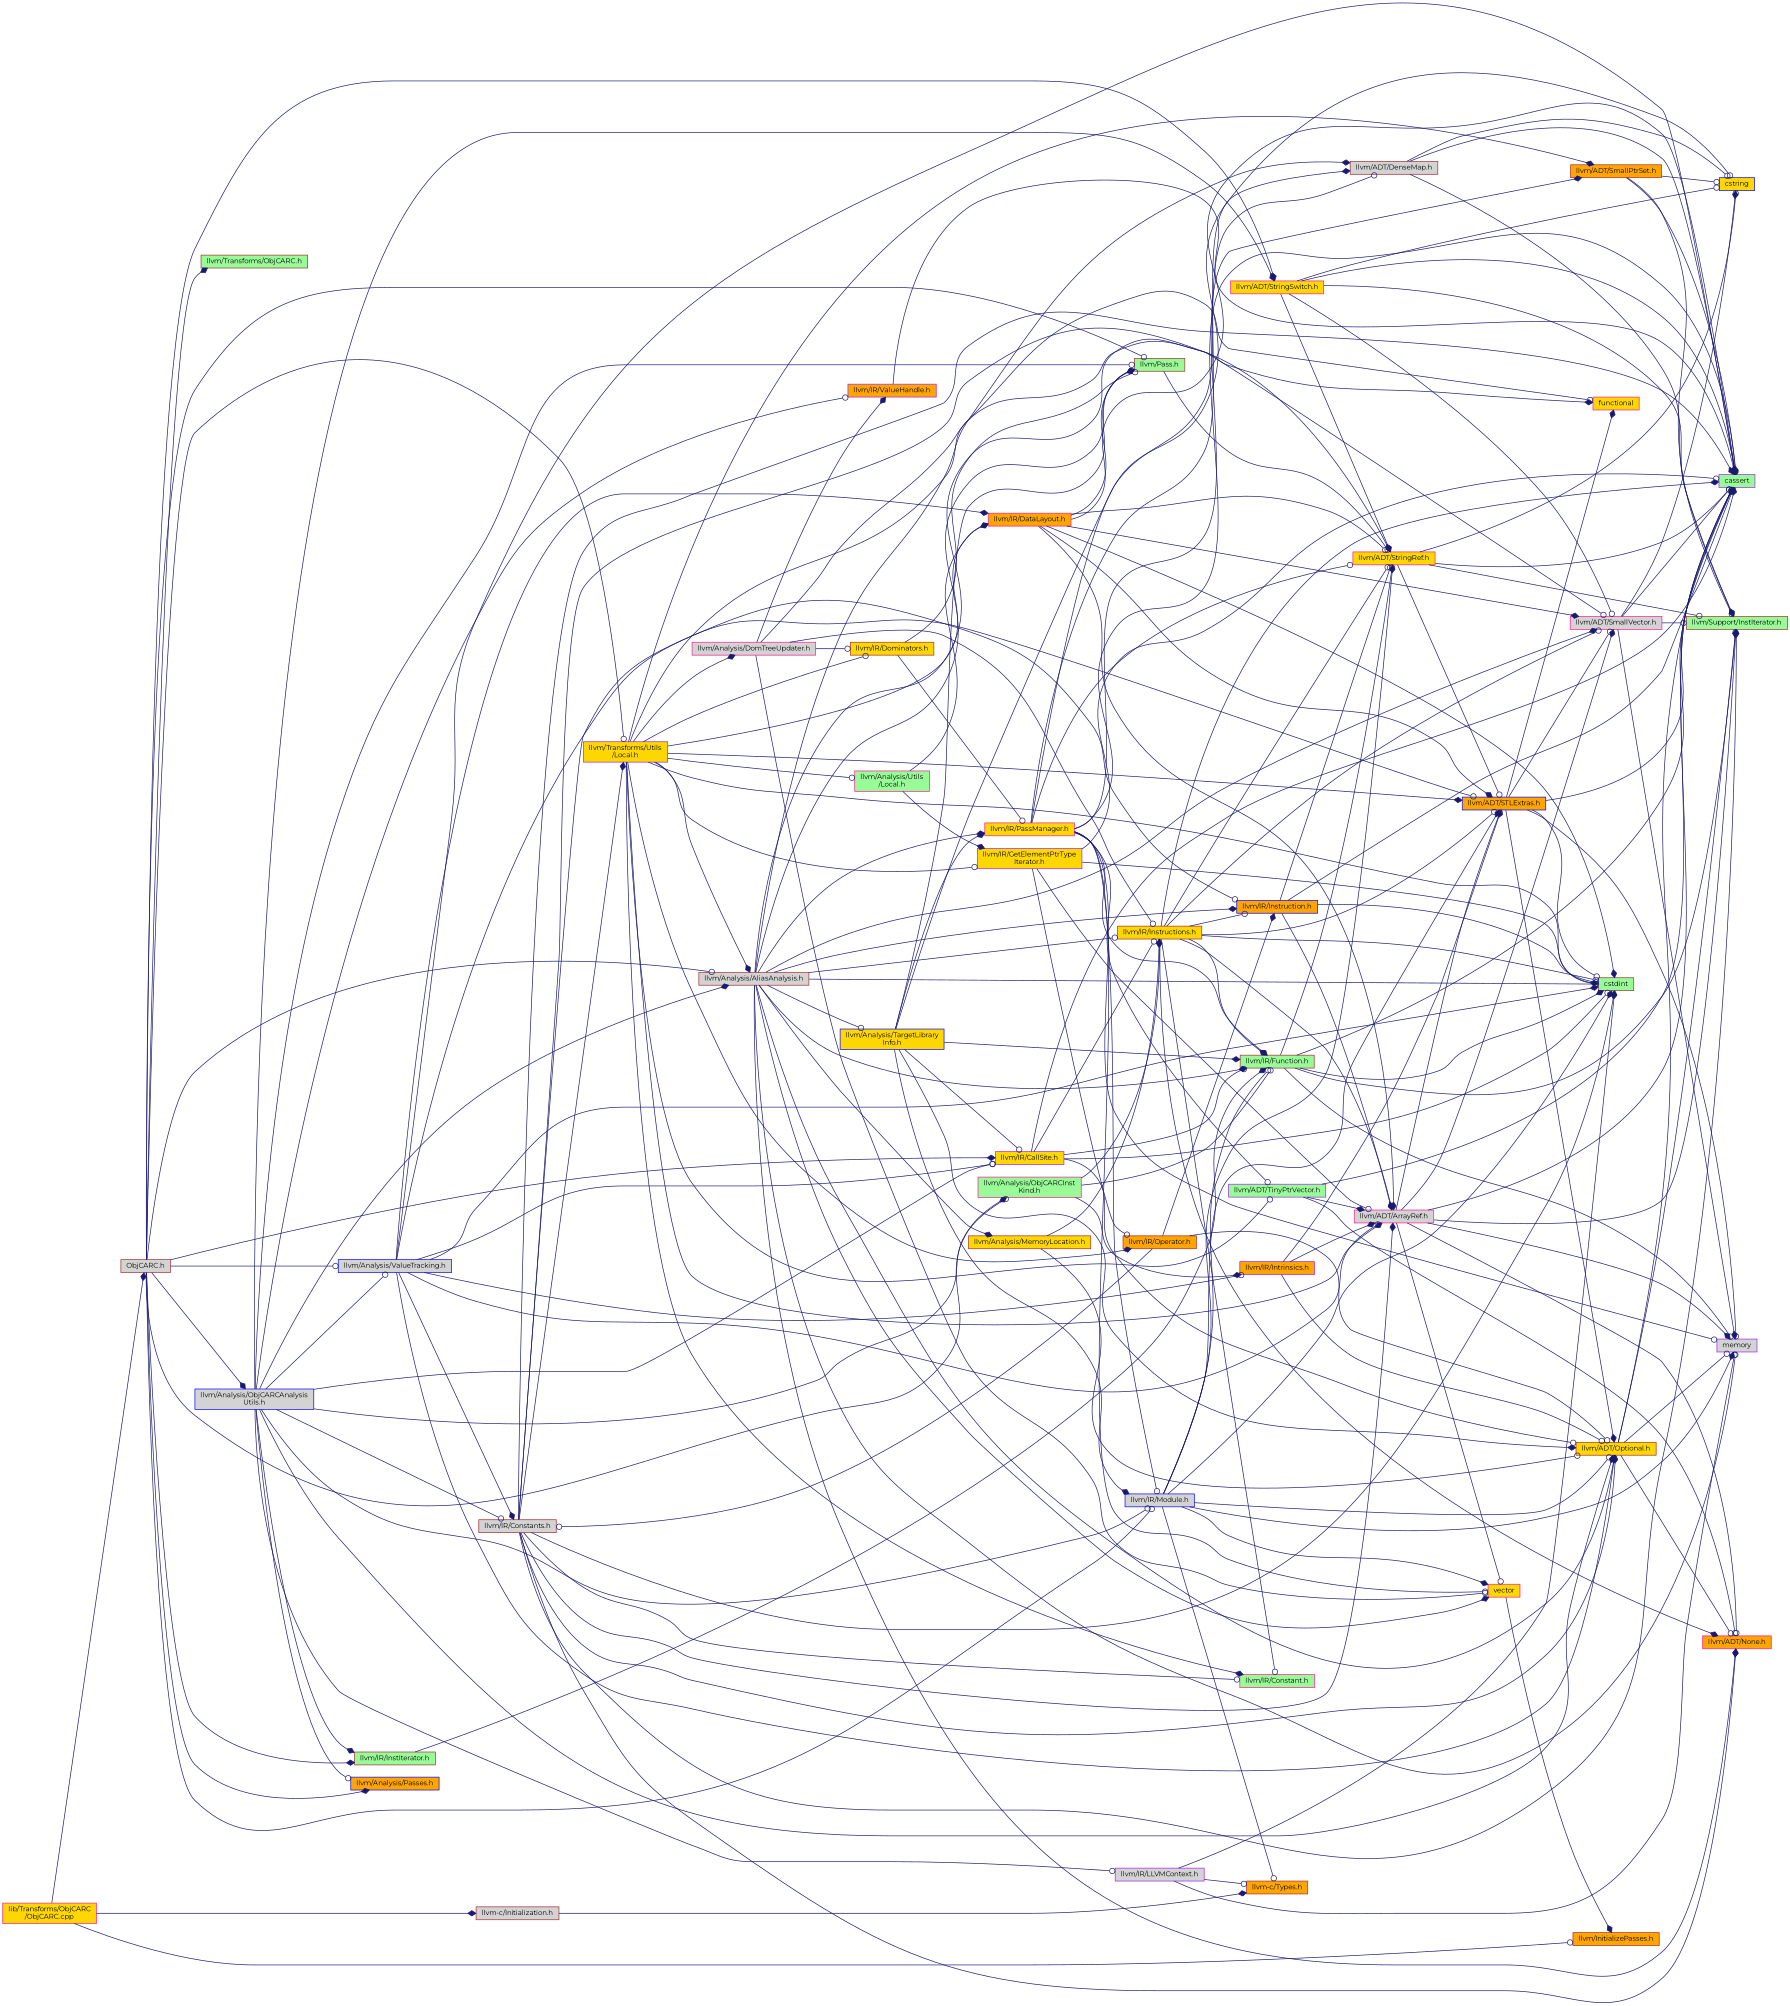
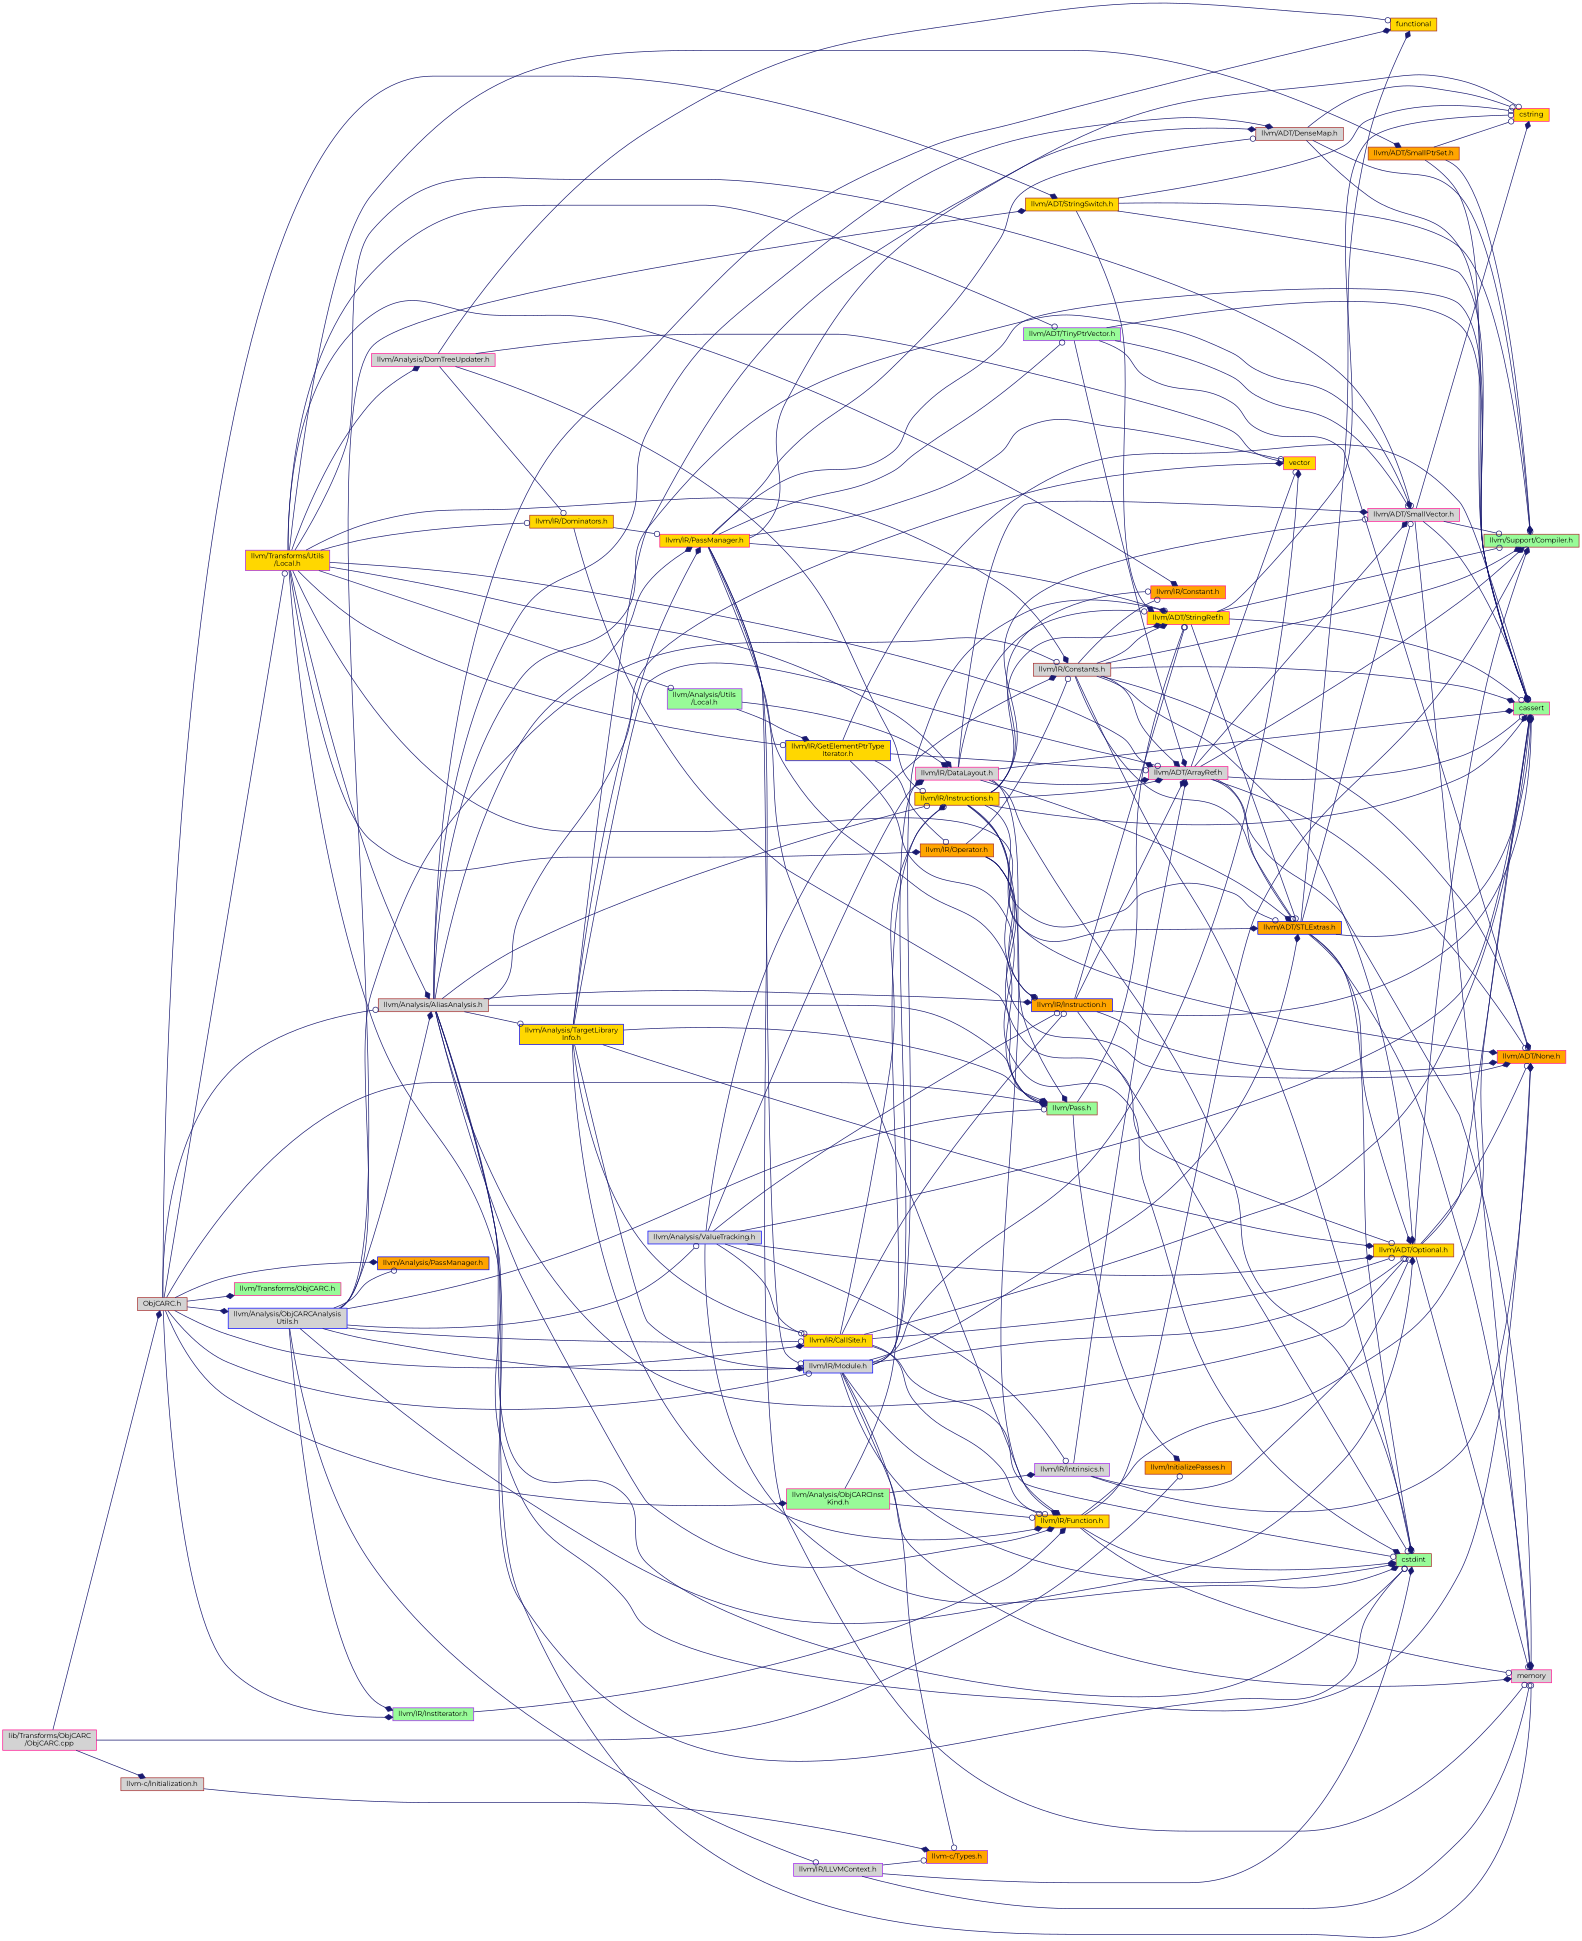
node "cstring": color blue -> deeppink
node "llvm/Transforms/ObjCARC.h": color brown -> deeppink
node "llvm/ADT/StringSwitch.h": color deeppink -> brown
node "llvm/IR/ValueHandle.h": removed
node "functional": color deeppink -> brown
edge "llvm/ADT/StringSwitch.h" -> "llvm/ADT/SmallVector.h": now "llvm/ADT/TinyPtrVector.h" -> "llvm/ADT/SmallVector.h"
node "cassert": color purple -> deeppink
node "llvm/IR/DataLayout.h": fillcolor orange -> lightgrey
edge "llvm/IR/PassManager.h" -> "llvm/ADT/SmallPtrSet.h": now "llvm/IR/PassManager.h" -> "llvm/Pass.h"
node "llvm/Support/InstIterator.h": label "llvm/Support/InstIterator.h" -> "llvm/Support/Compiler.h"
edge "llvm/IR/Instructions.h" -> "llvm/ADT/StringRef.h": arrowhead odot -> diamond
node "llvm/Analysis/Utils /Local.h": color deeppink -> purple
edge "llvm/IR/Function.h" -> "llvm/ADT/StringRef.h": removed
node "llvm/IR/GetElementPtrType Iterator.h": color purple -> blue
edge "llvm/IR/Instructions.h" -> "cstdint": removed
edge "llvm/IR/Intrinsics.h" -> "llvm/ADT/STLExtras.h": now "llvm/IR/Intrinsics.h" -> "llvm/ADT/None.h"
node "llvm/IR/Function.h": fillcolor palegreen -> gold
edge "llvm/IR/Instruction.h" -> "llvm/ADT/None.h": added
edge "llvm/IR/Operator.h" -> "llvm/ADT/None.h": added
edge "llvm/IR/Module.h" -> "llvm/IR/DataLayout.h": added
edge "llvm/IR/Constants.h" -> "llvm/Transforms/Utils /Local.h": reversed
edge "llvm/IR/CallSite.h" -> "llvm/IR/Instruction.h": added
node "llvm/Analysis/MemoryLocation.h": removed
edge "ObjCARC.h" -> "llvm/Analysis/ValueTracking.h": removed
node "llvm/IR/Intrinsics.h": fillcolor orange -> lightgrey
node "memory": color purple -> deeppink
edge "llvm/Analysis/ValueTracking.h" -> "llvm/ADT/ArrayRef.h": now "llvm/Analysis/TargetLibrary Info.h" -> "llvm/ADT/ArrayRef.h"
edge "llvm/Analysis/ObjCARCAnalysis Utils.h" -> "llvm/Analysis/ObjCARCInst Kind.h": removed
node "llvm/IR/Constant.h": fillcolor palegreen -> orange
node "llvm/IR/InstIterator.h": color brown -> purple
edge "vector" -> "llvm/InitializePasses.h": now "llvm/Pass.h" -> "llvm/InitializePasses.h"
node "llvm/Analysis/Passes.h": label "llvm/Analysis/Passes.h" -> "llvm/Analysis/PassManager.h"
node "llvm-c/Types.h": color brown -> purple
node "lib/Transforms/ObjCARC /ObjCARC.cpp": fillcolor gold -> lightgrey
